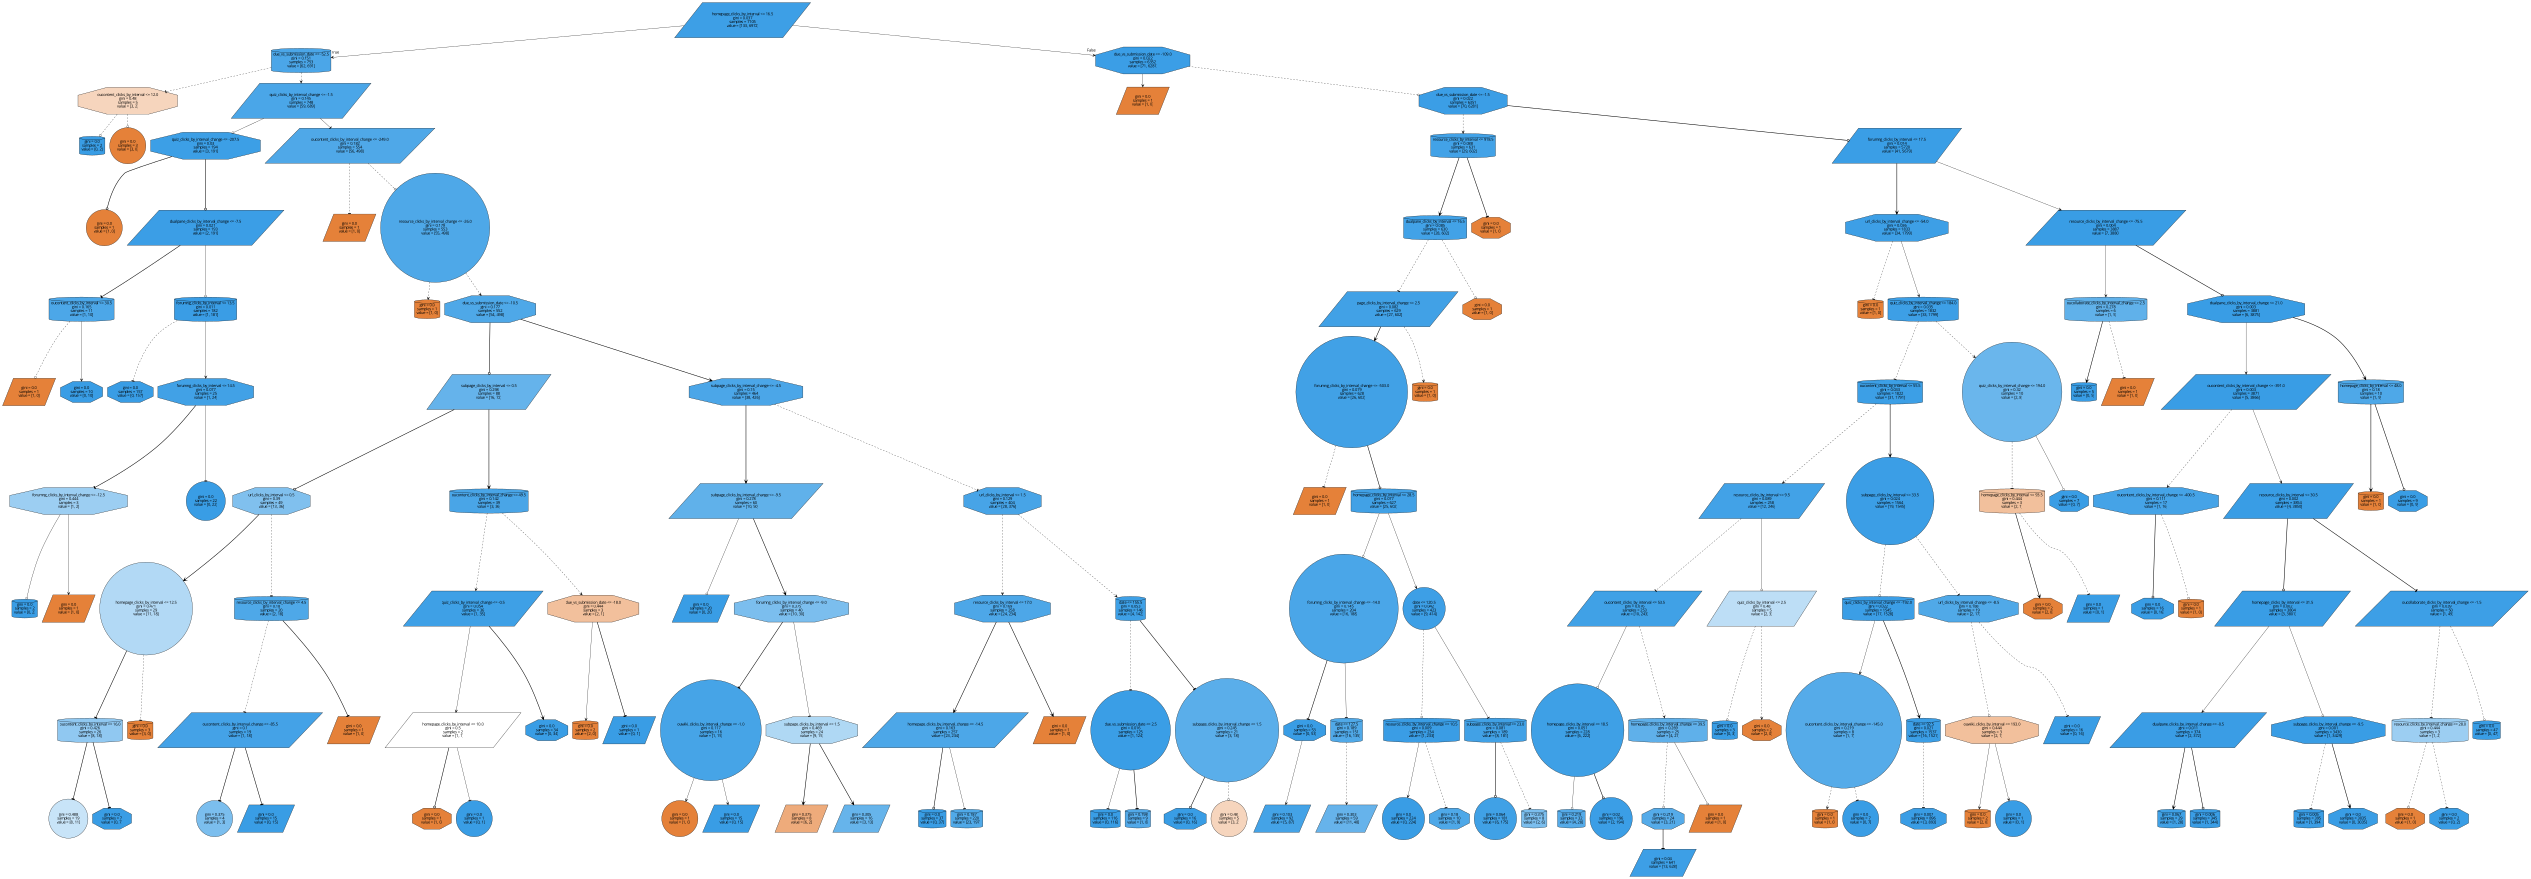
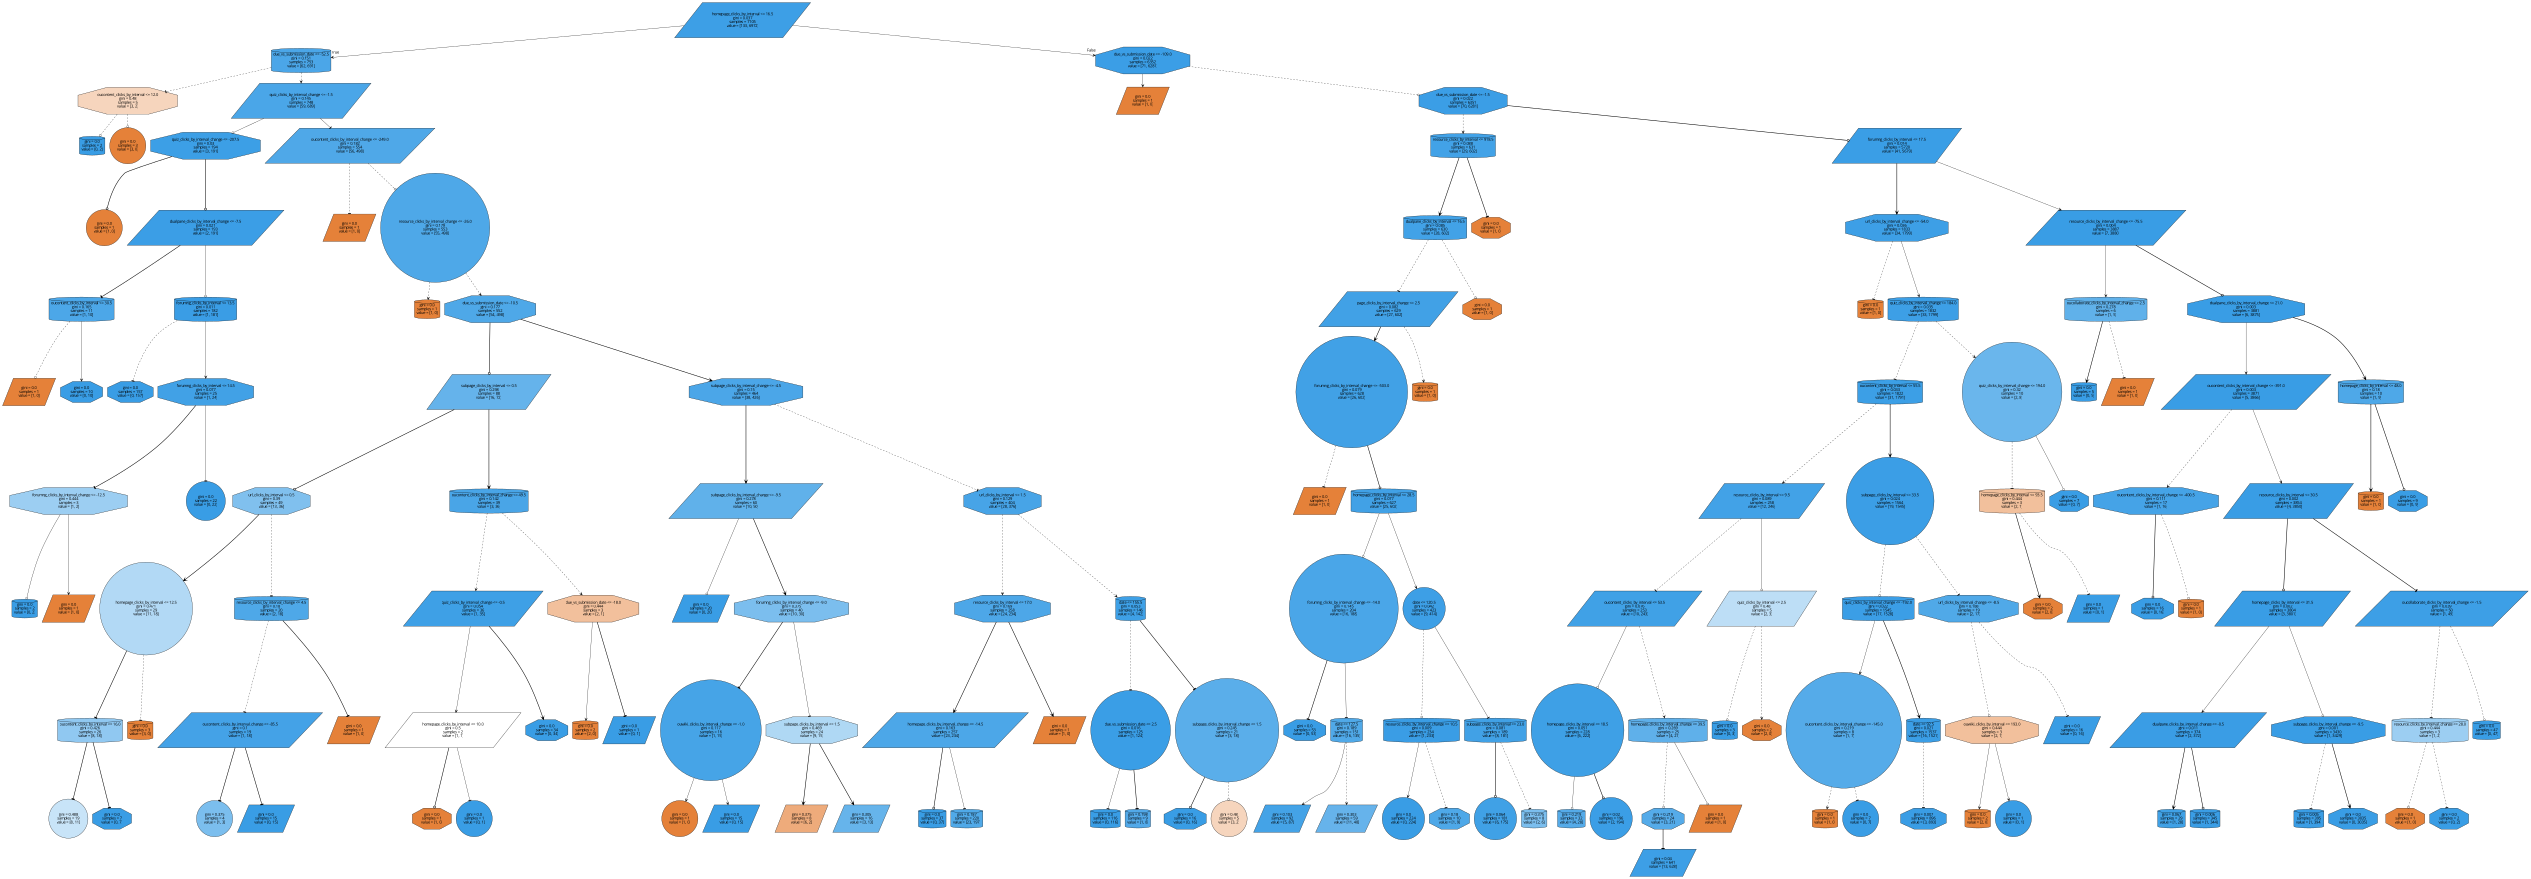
edge "gini = 0.0 samples = 53 value = [0, 53]" -> "gini = 0.103 samples = 92 value = [5, 87]": now "date <= 127.5 gini = 0.189 samples = 151 value = [16, 135]" -> "gini = 0.103 samples = 92 value = [5, 87]"
